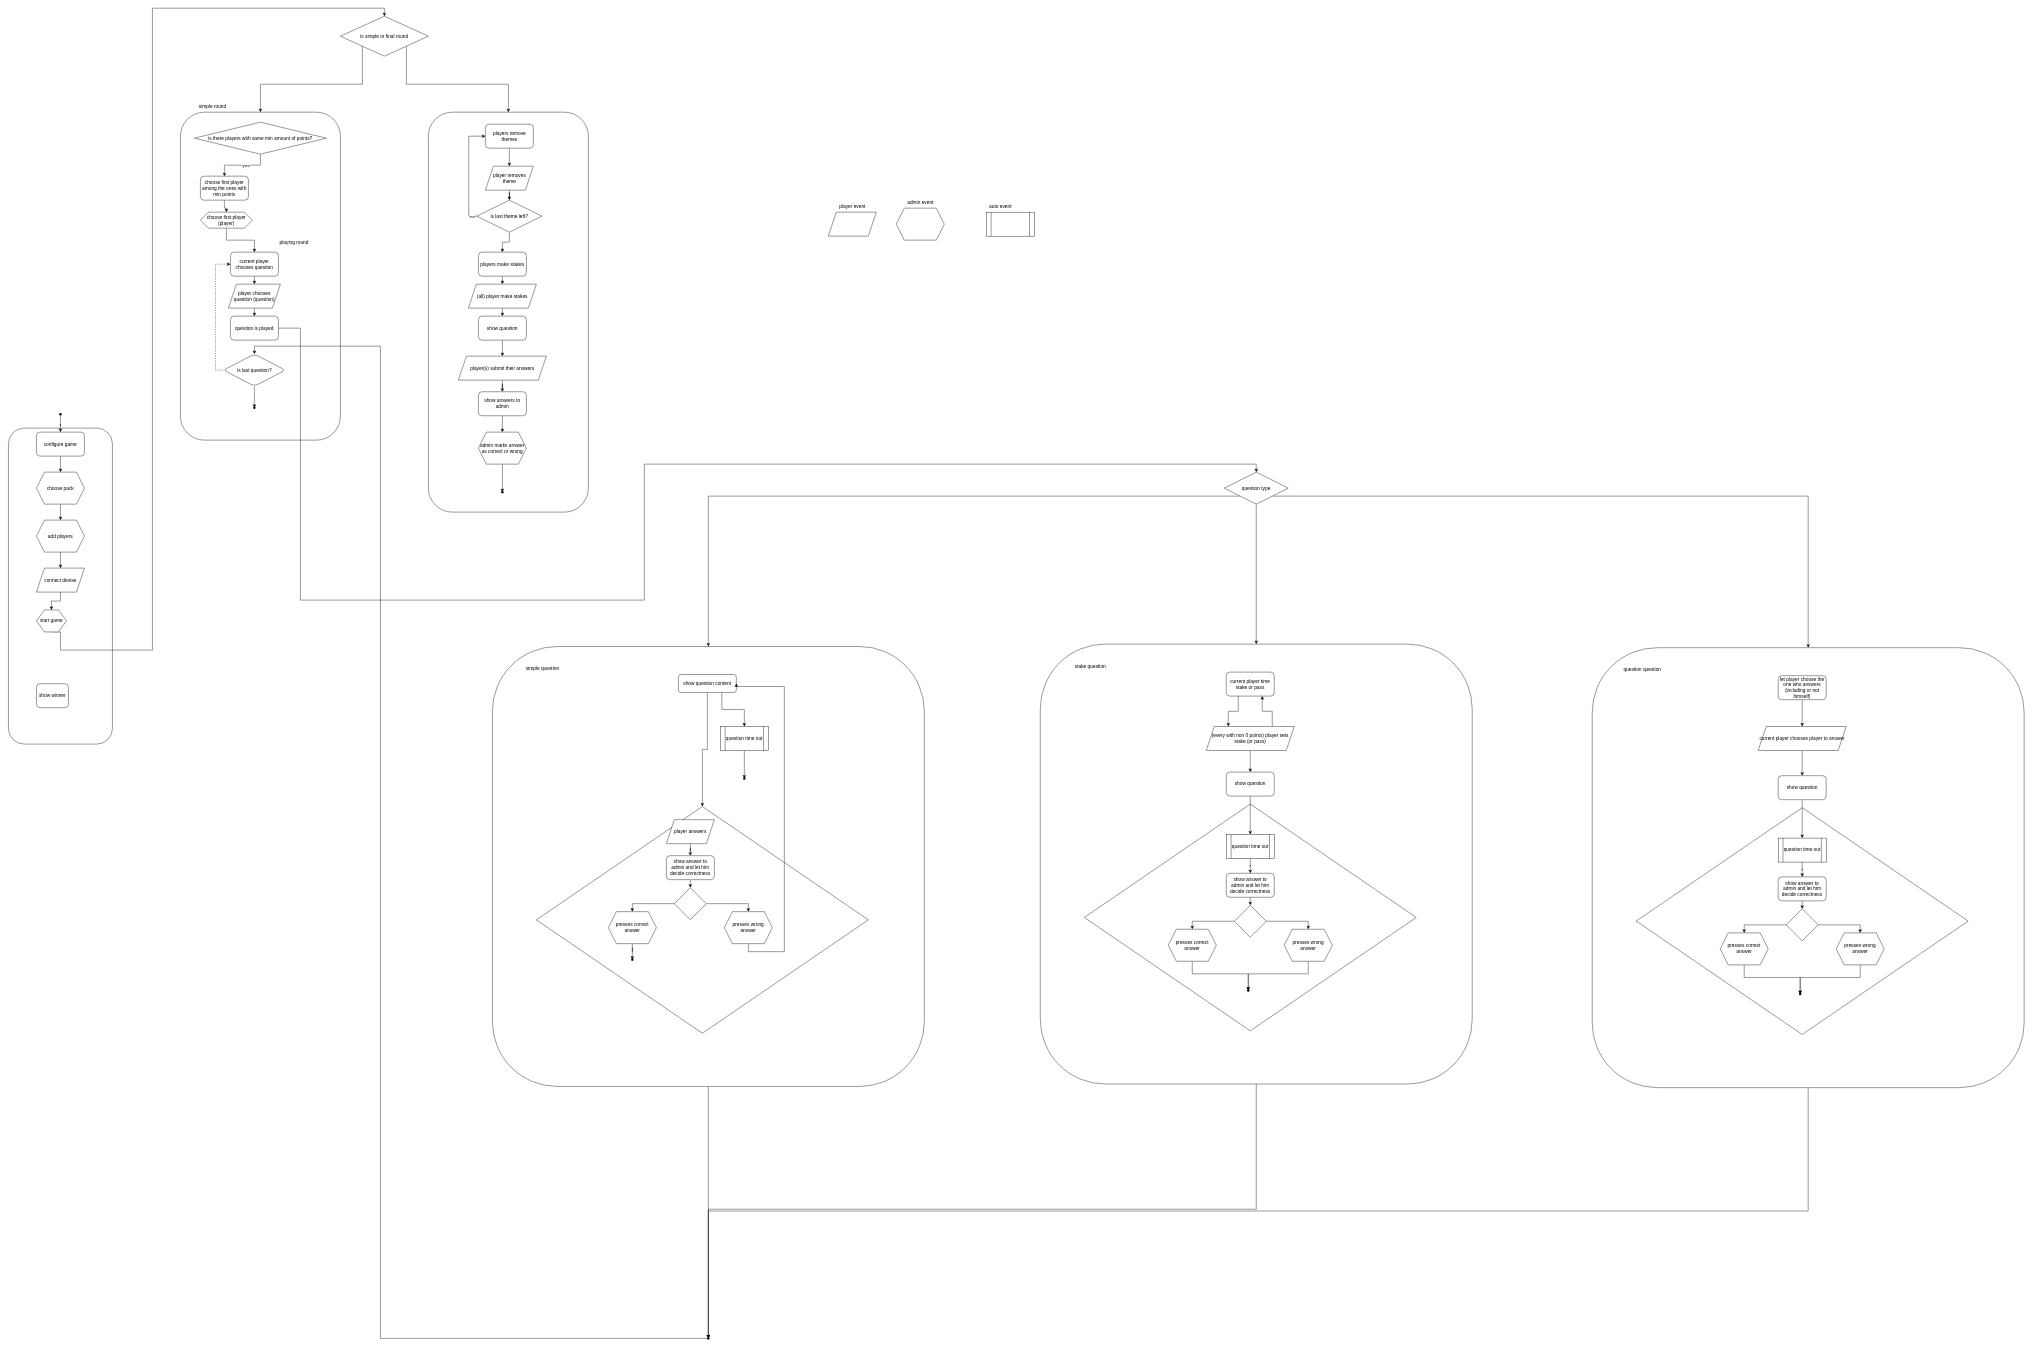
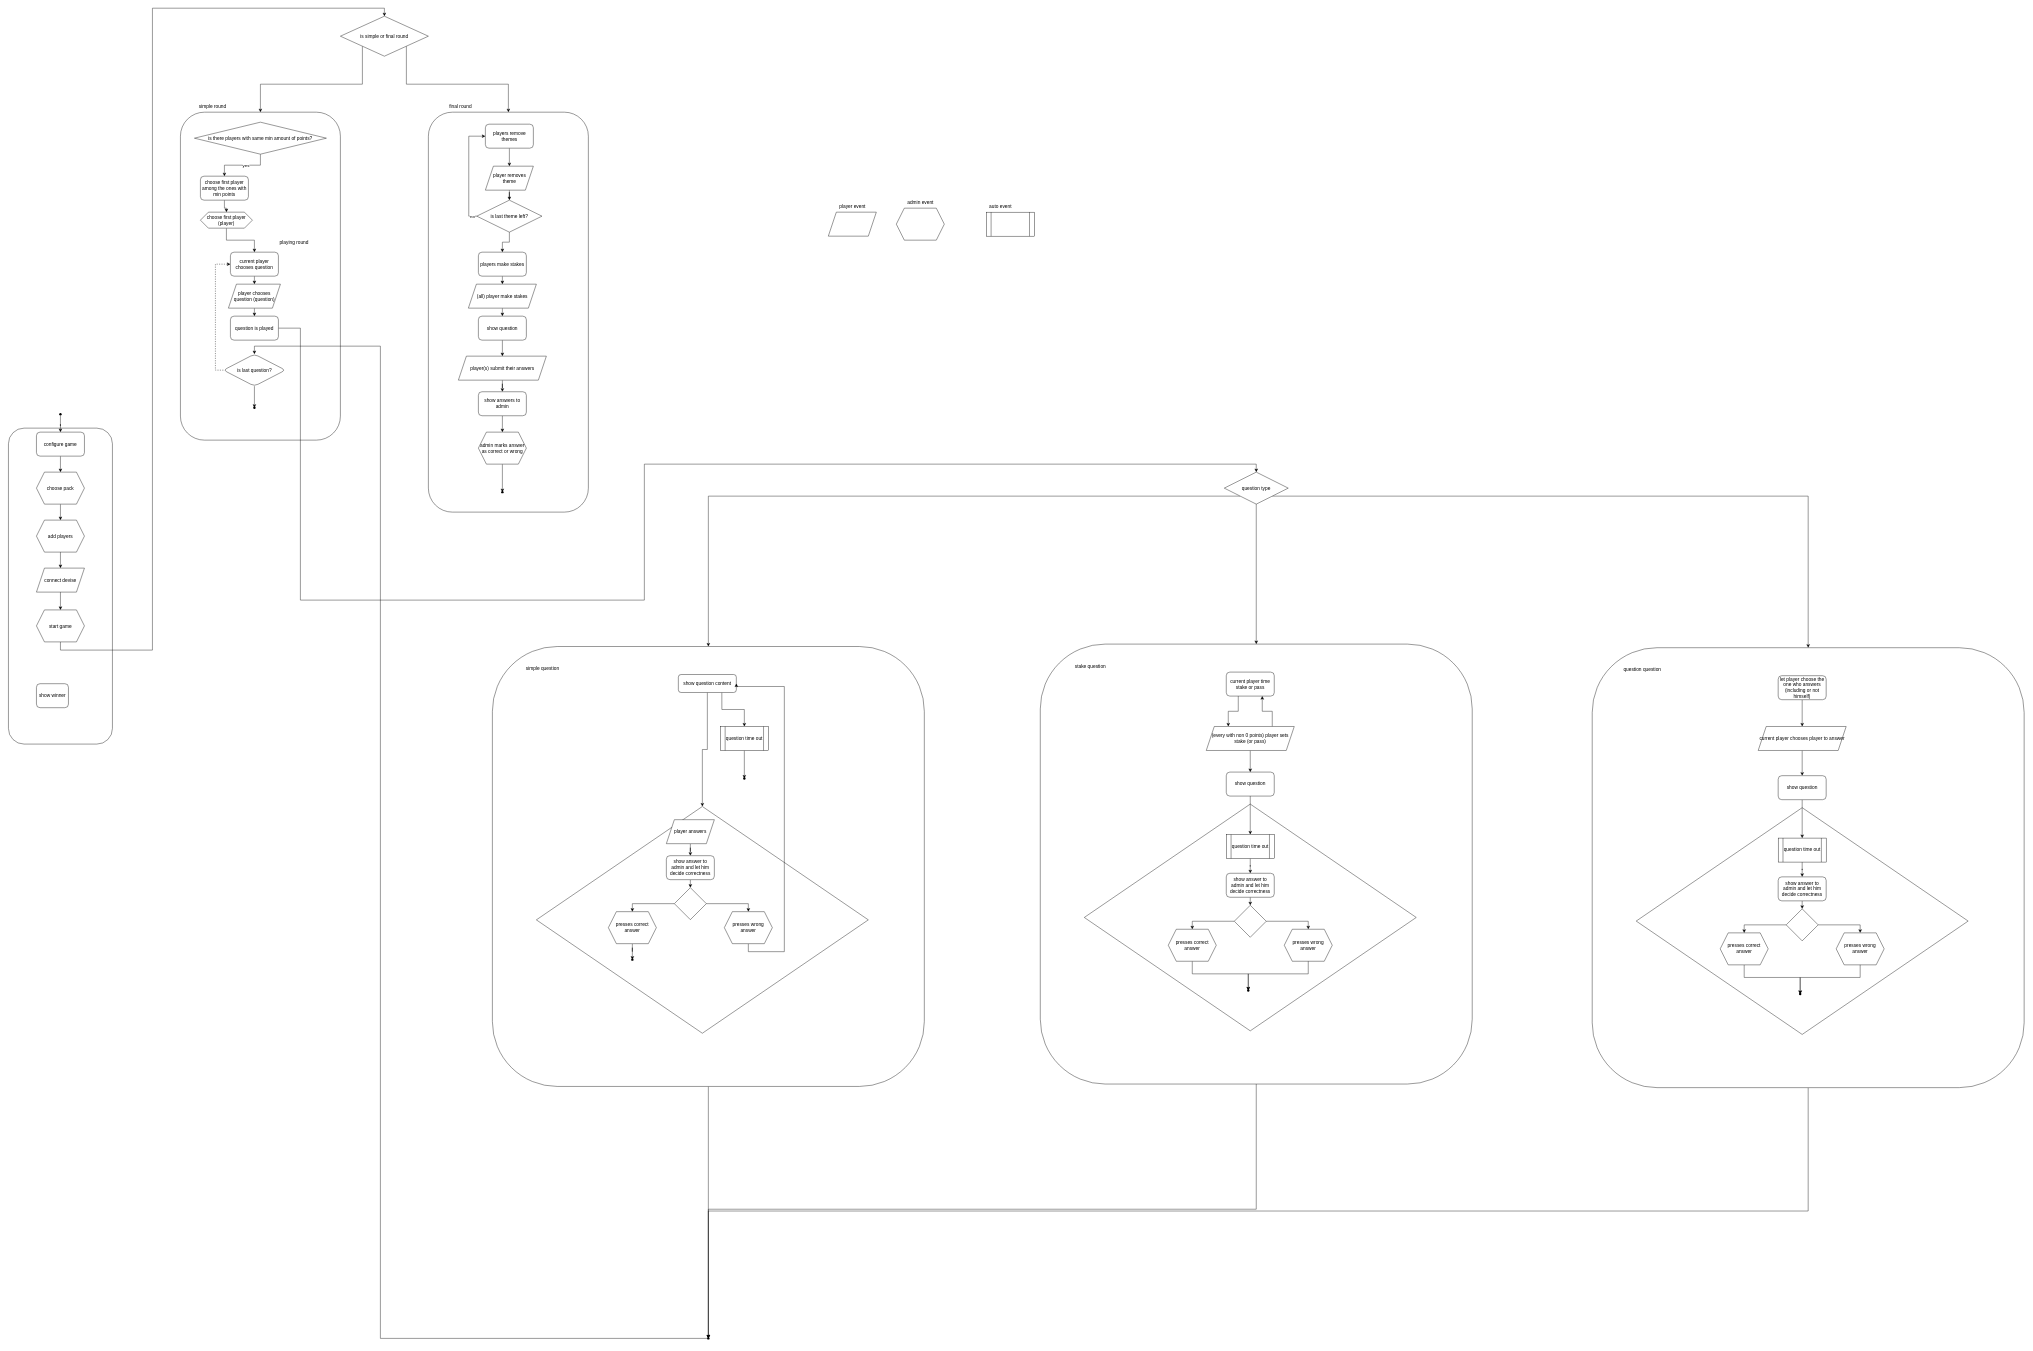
node "final round": added
node "start game": size 30x22 -> 48x32
